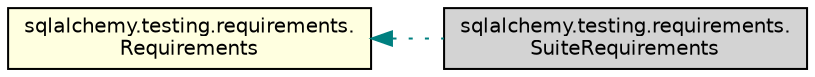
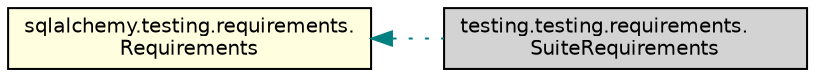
node "sqlalchemy.testing.requirements. SuiteRequirements": label "sqlalchemy.testing.requirements. SuiteRequirements" -> "testing.testing.requirements. SuiteRequirements"
